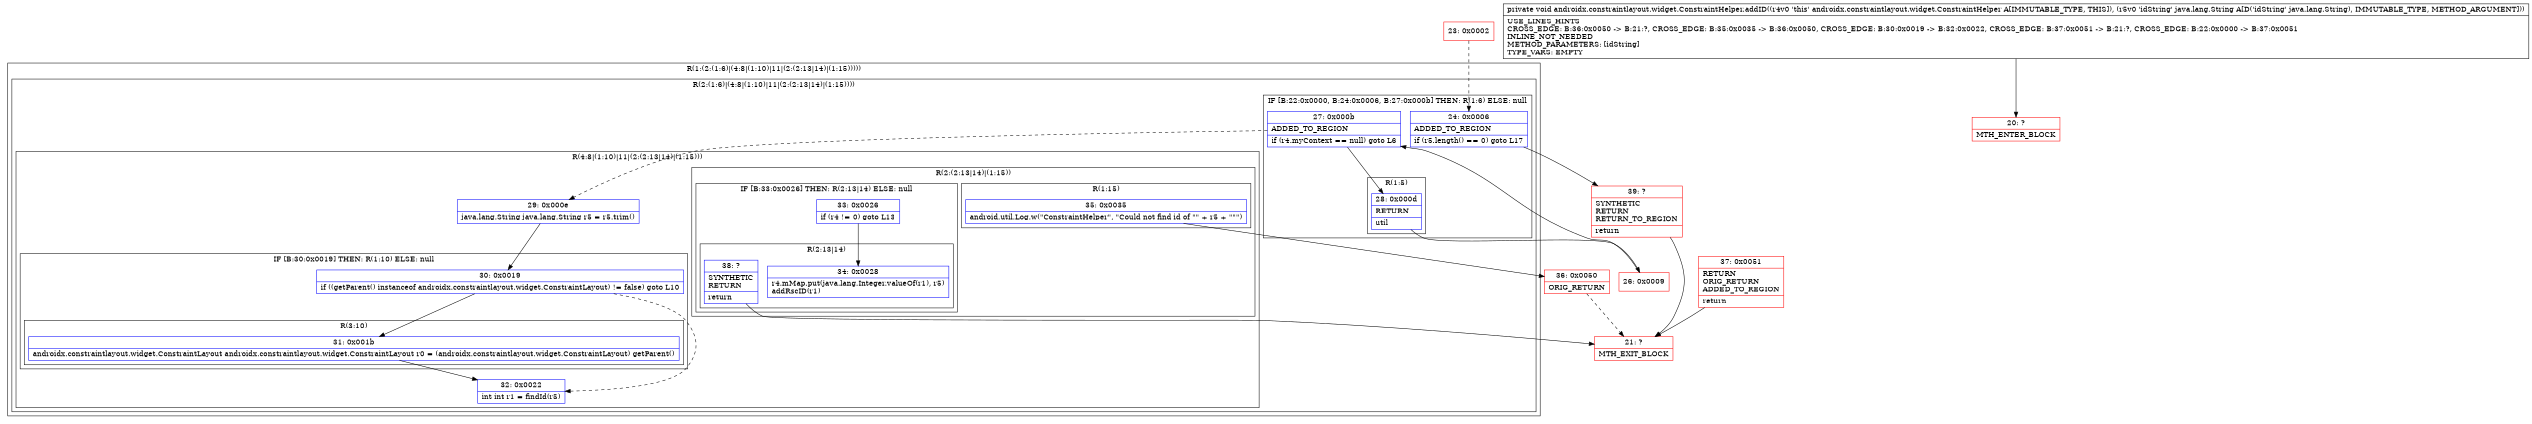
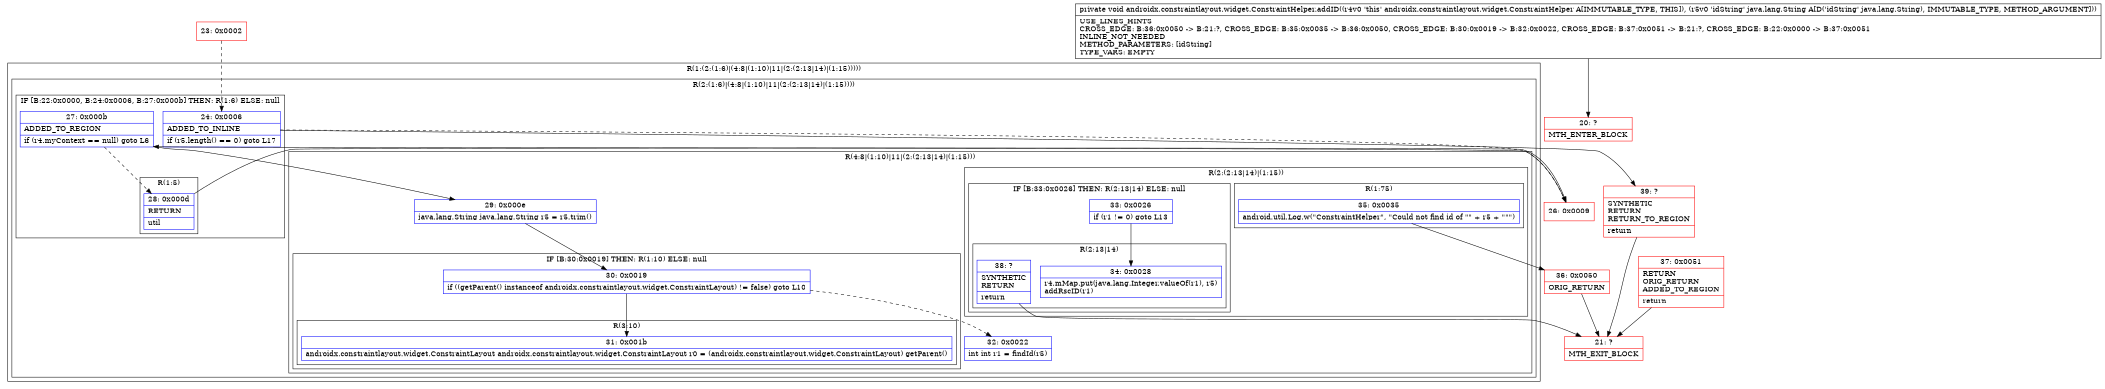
node "24: 0x0006": text "ADDED_TO_REGION" -> "ADDED_TO_INLINE"
edge "24: 0x0006" -> "26: 0x0009": added
edge "27: 0x000b" -> "29: 0x000e": style dashed -> solid
edge "27: 0x000b" -> "28: 0x000d": style solid -> dashed
cluster "R(1:15)": label "R(1:15)" -> "R(1:75)"
node "33: 0x0026": text "if (r4 != 0) goto L13" -> "if (r1 != 0) goto L13"
edge "36: 0x0050" -> "21: ?": style dashed -> solid
edge "31: 0x001b" -> "32: 0x0022": removed
